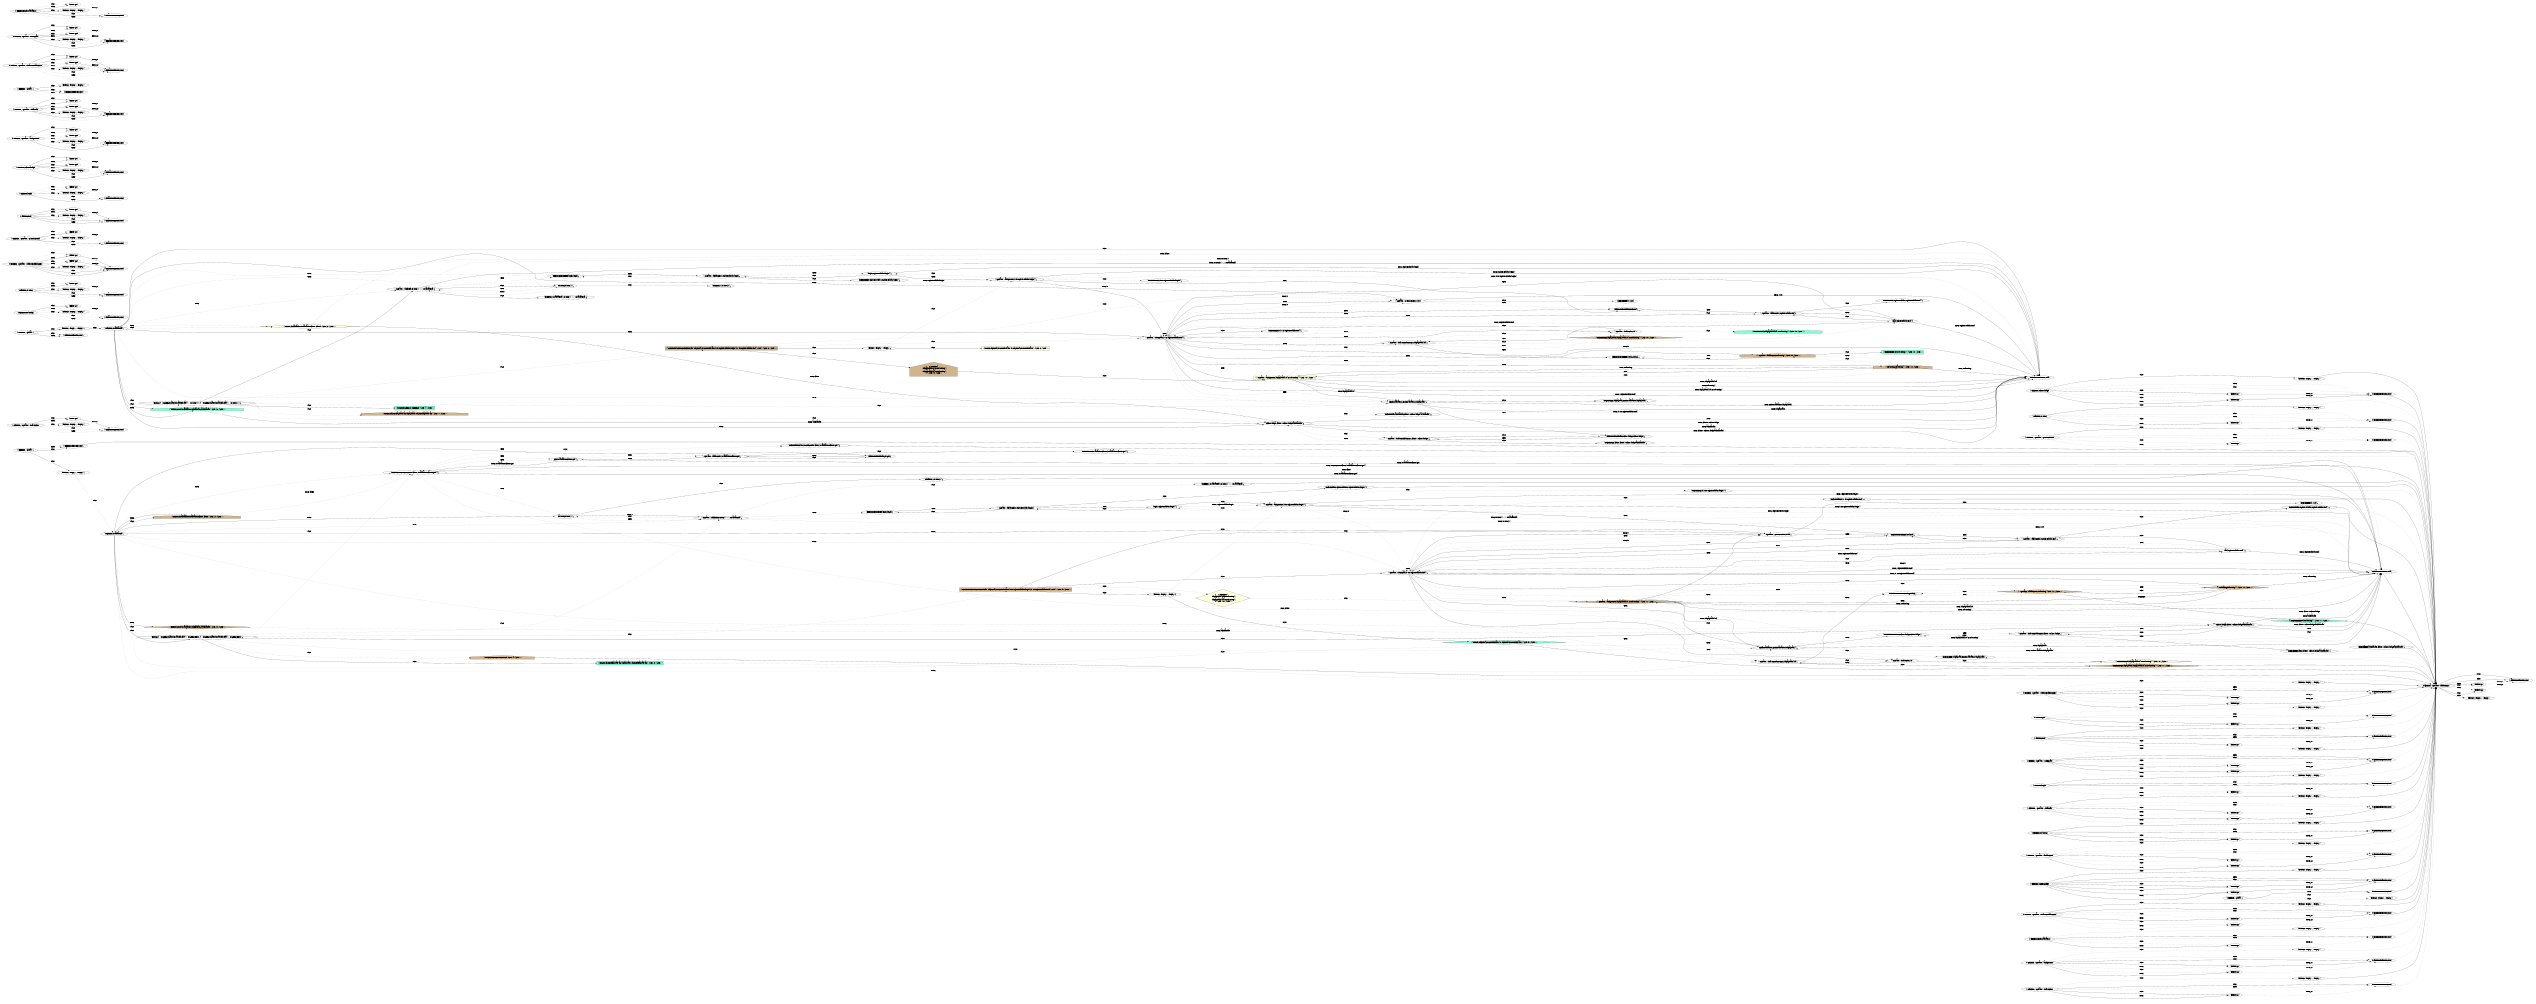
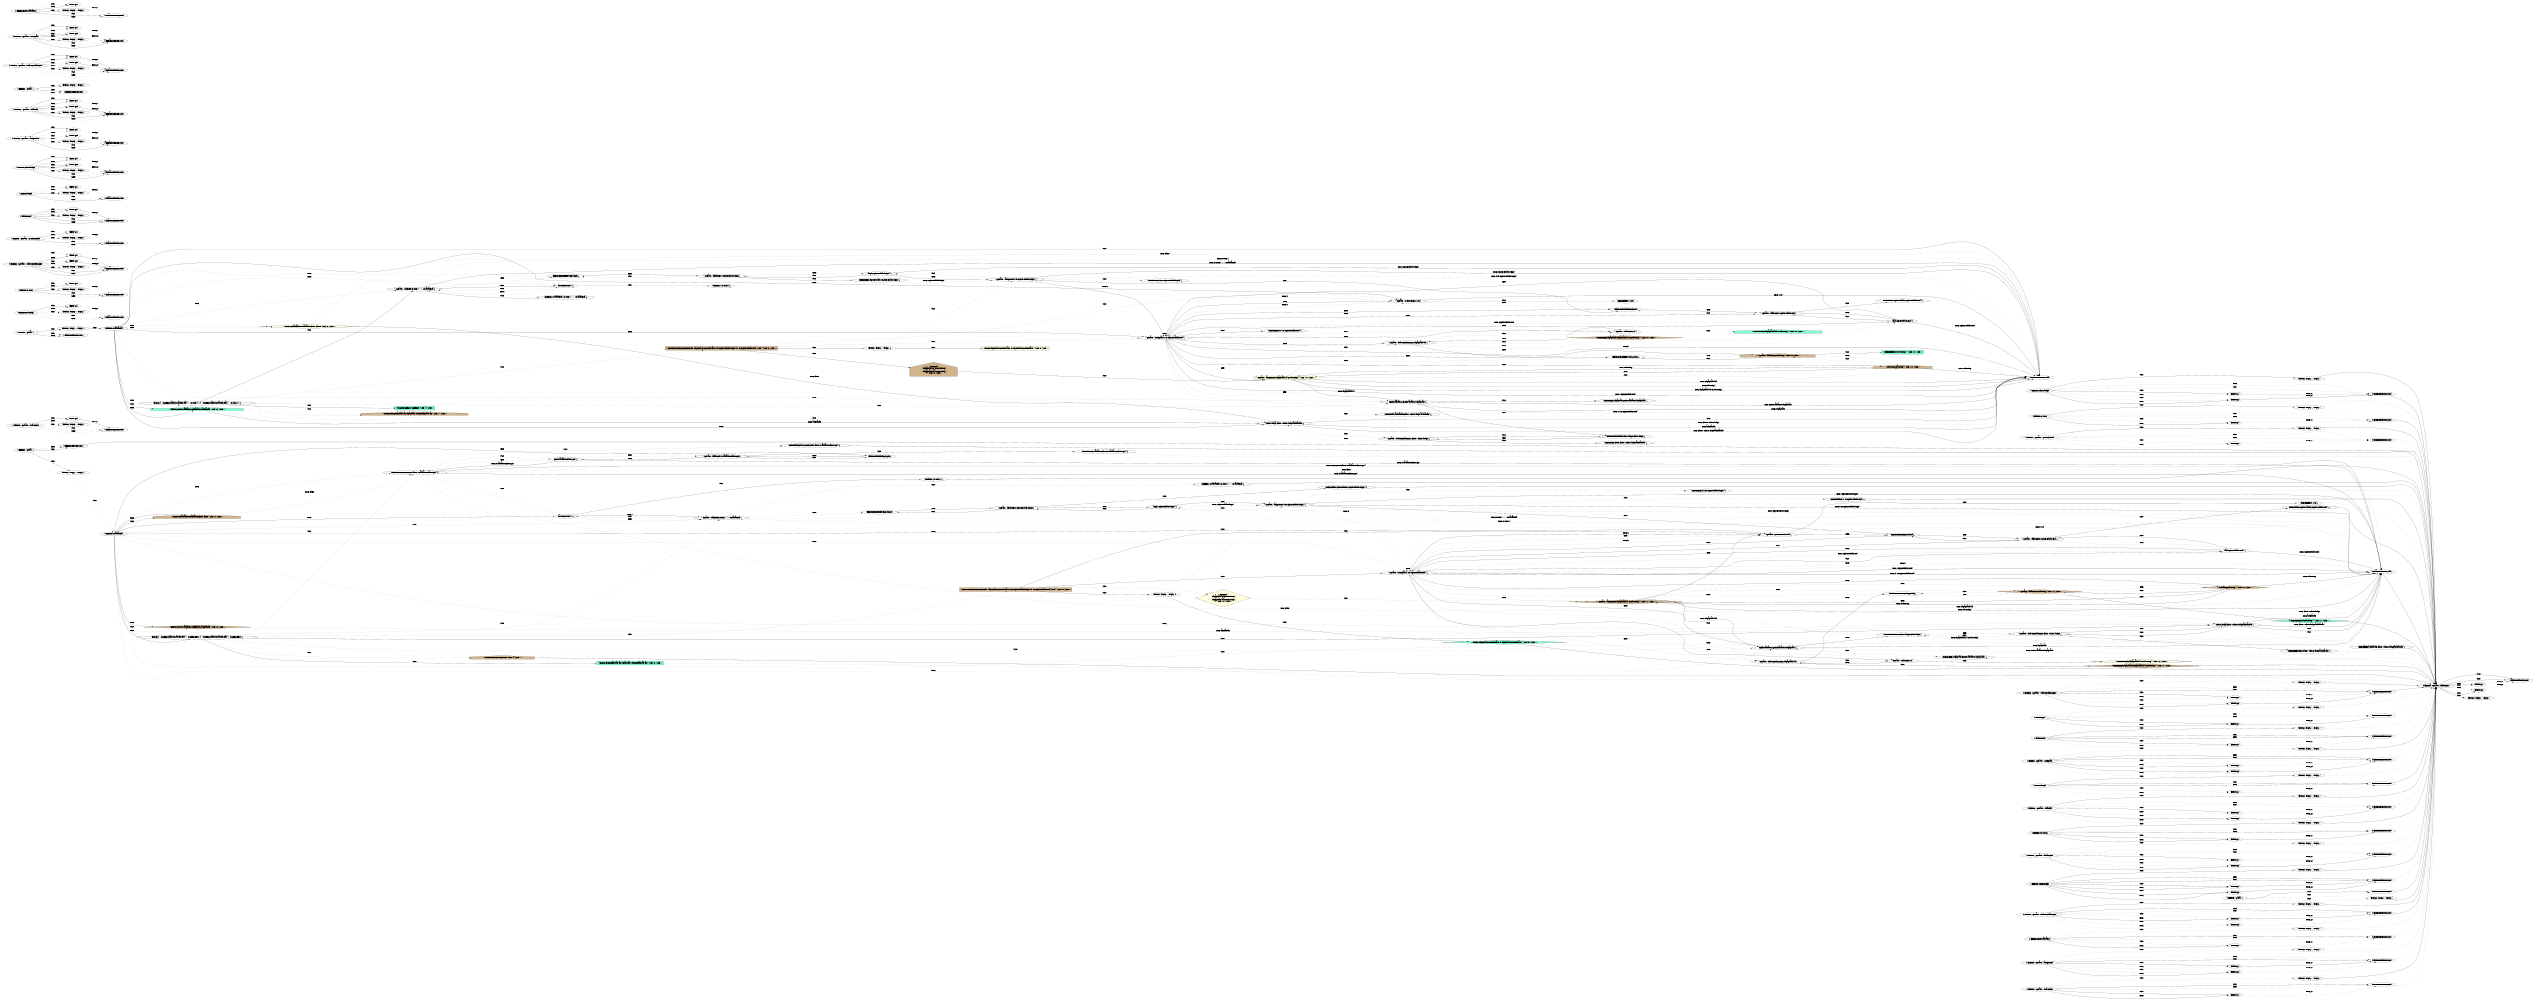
edge "(DCHECK_EQ,DCHECK_EQ(client, invalidation_client_.get()))" -> "(get,invalidation_client_.get())": label "CFG: " -> "AST: "
edge "<(<operator>.fieldAccess,std::string)<SUB>11</SUB>>" -> "<(IDENTIFIER,std,std::string())<SUB>11</SUB>>": label "DCHECK: " -> "AST: "
